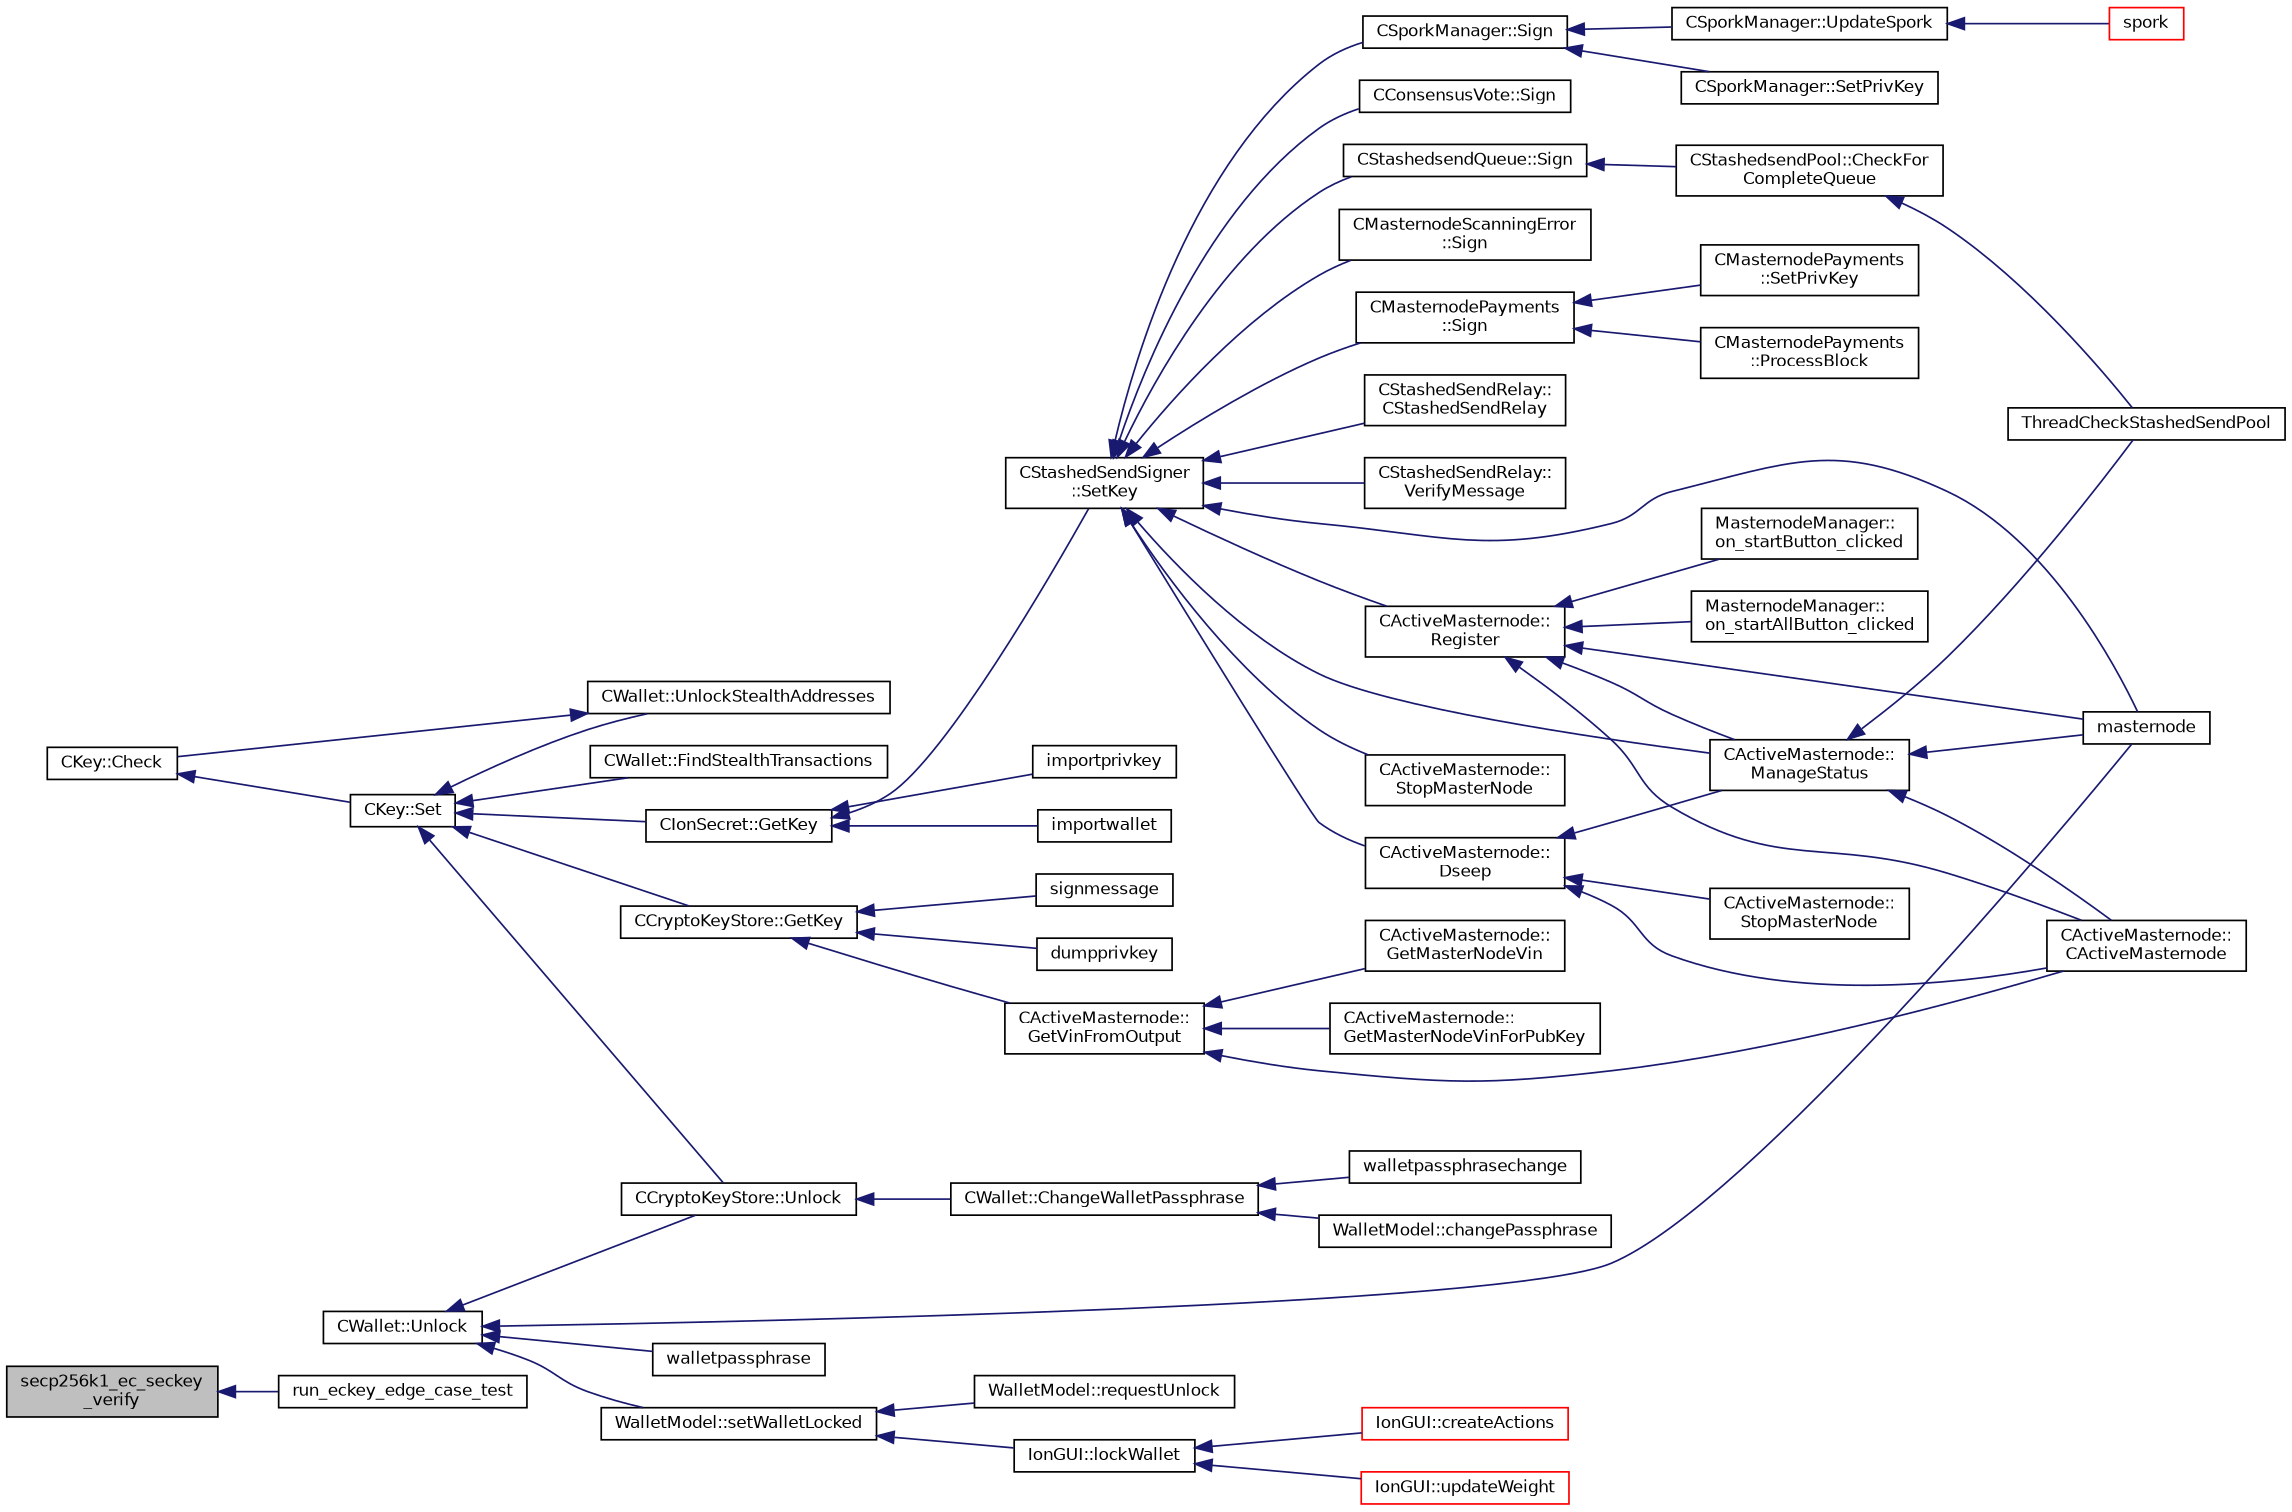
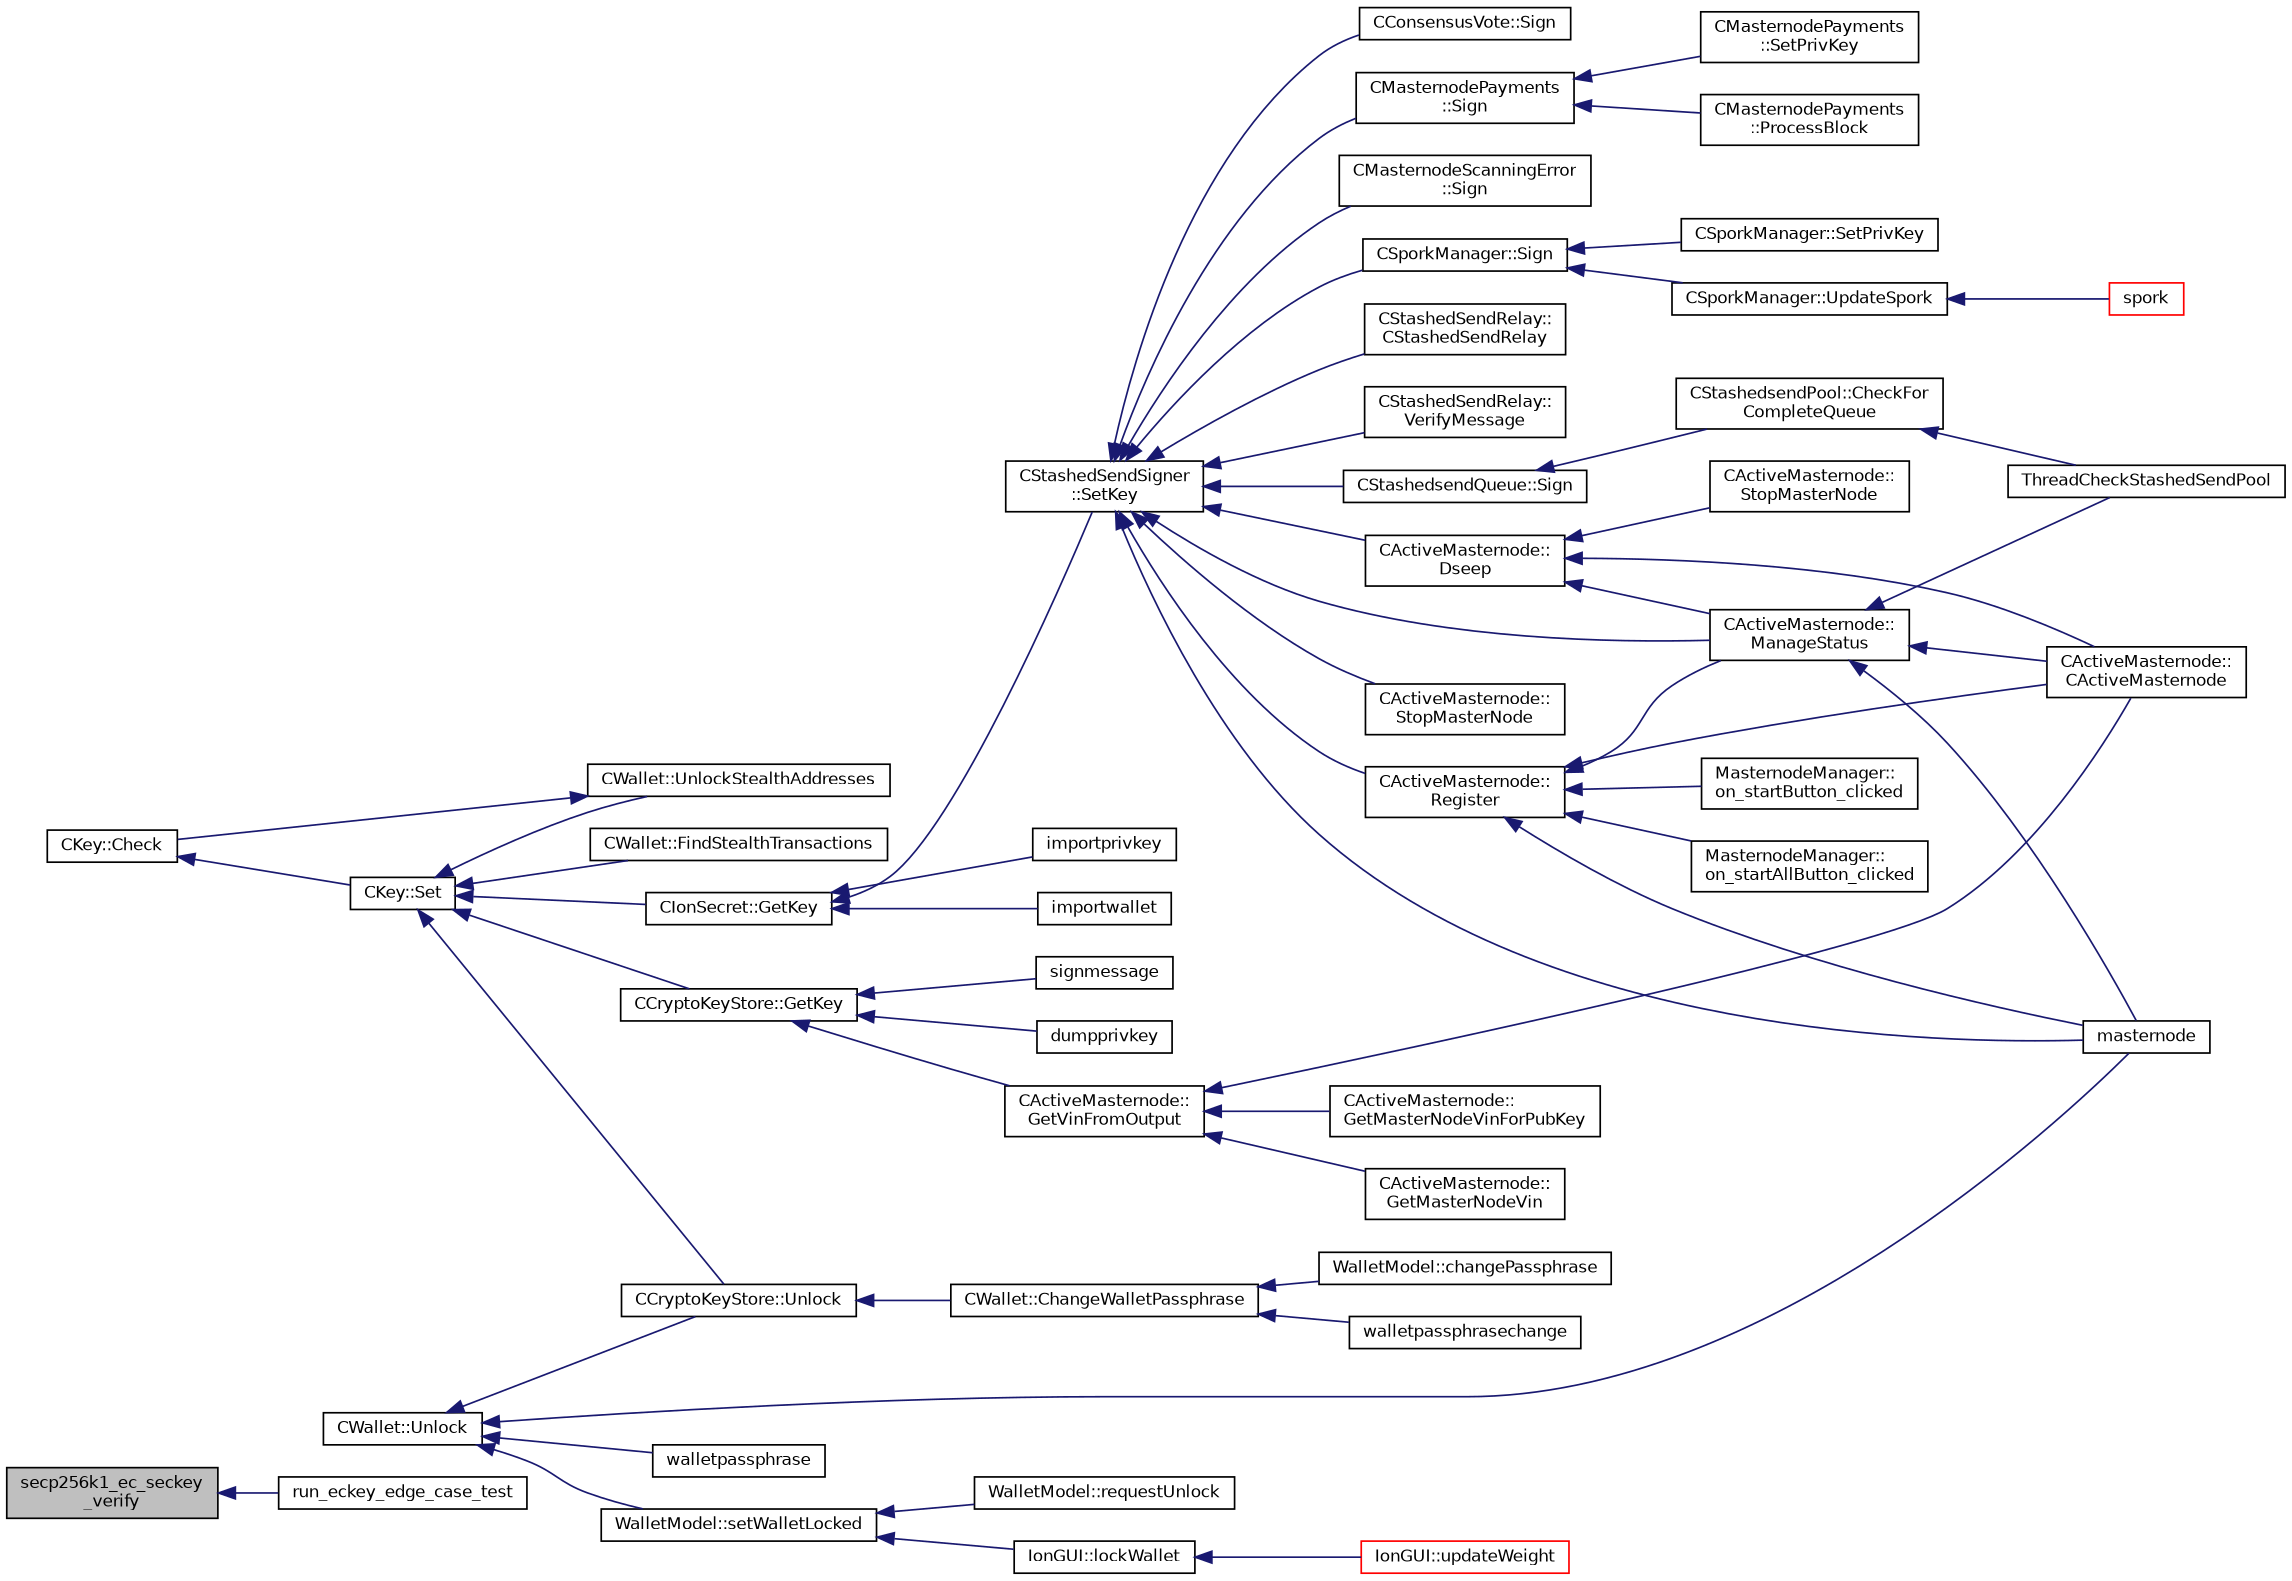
node "IonGUI::createActions": removed
